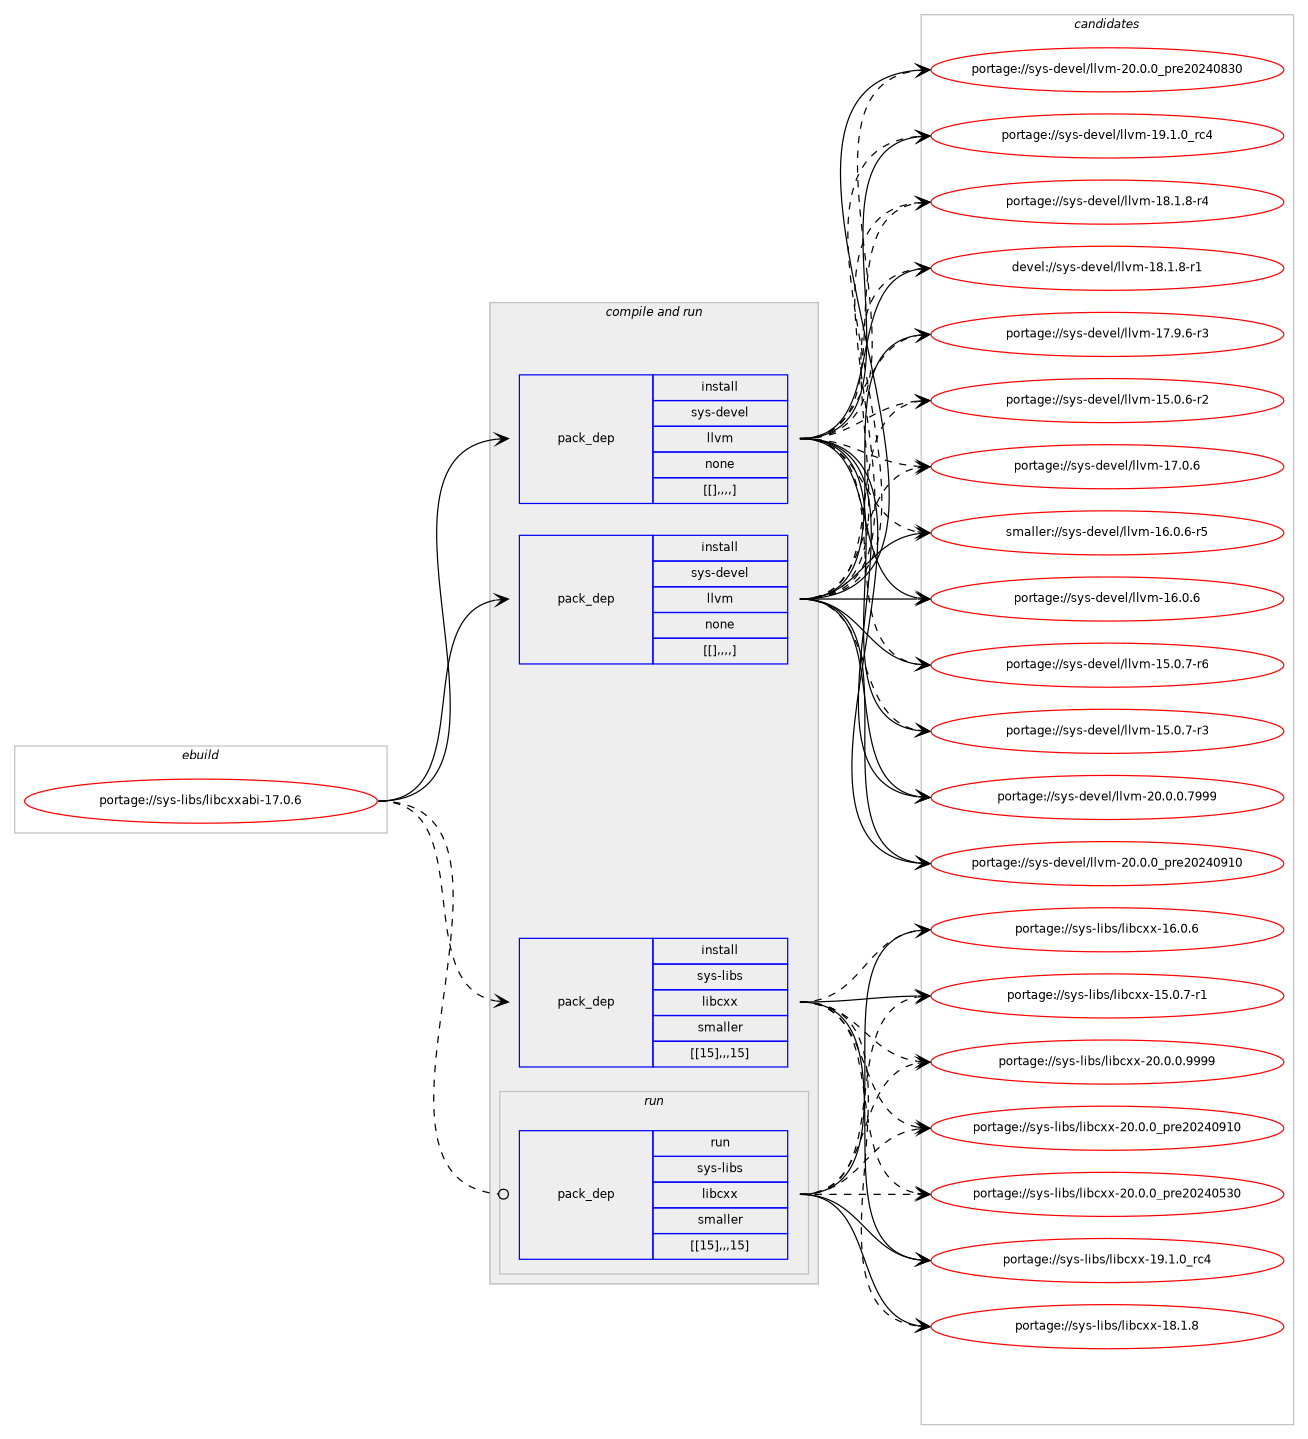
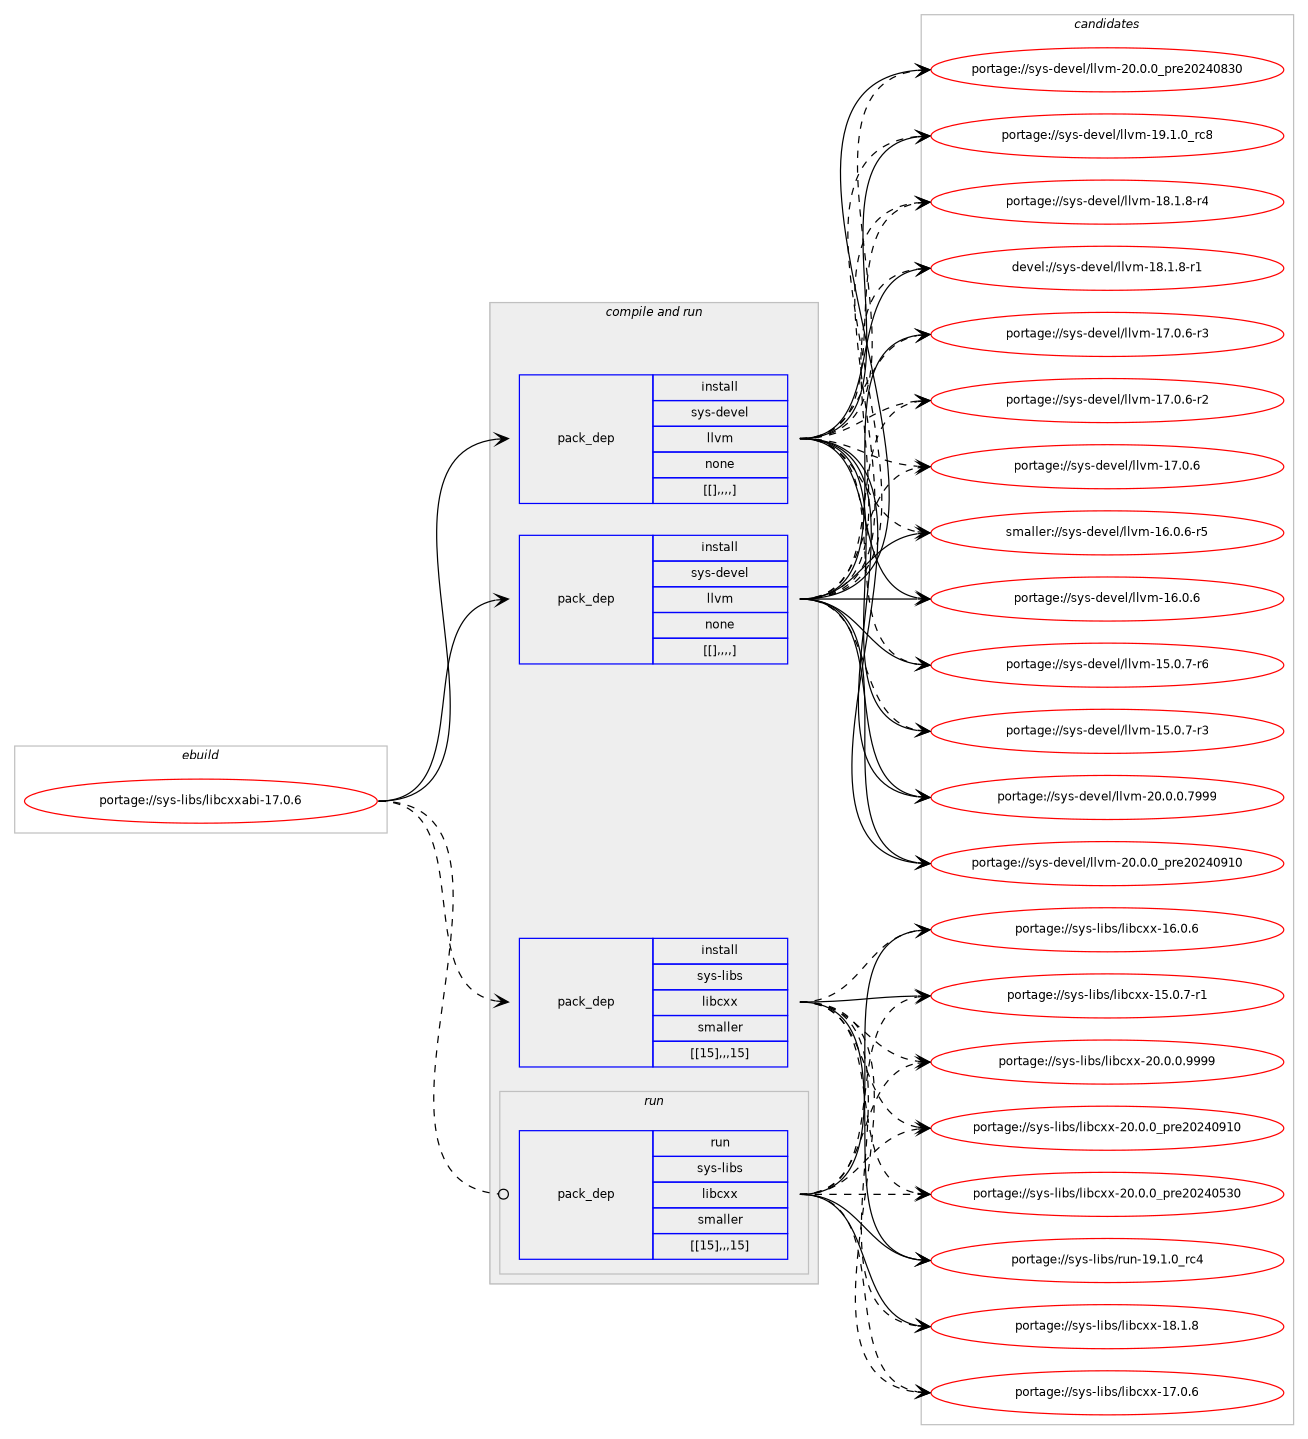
node "portage://sys-devel/llvm-19.1.0_rc4": label "portage://sys-devel/llvm-19.1.0_rc4" -> "portage://sys-devel/llvm-19.1.0_rc8"
node "portage://sys-devel/llvm-17.9.6-r3": label "portage://sys-devel/llvm-17.9.6-r3" -> "portage://sys-devel/llvm-17.0.6-r3"
node "portage://sys-devel/llvm-15.0.6-r2": label "portage://sys-devel/llvm-15.0.6-r2" -> "portage://sys-devel/llvm-17.0.6-r2"
node "portage://sys-libs/libcxx-19.1.0_rc4": label "portage://sys-libs/libcxx-19.1.0_rc4" -> "portage://sys-libs/run-19.1.0_rc4"
node "portage://sys-libs/libcxx-17.0.6": added
